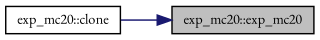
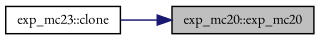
node "exp_mc20::clone": label "exp_mc20::clone" -> "exp_mc23::clone"
